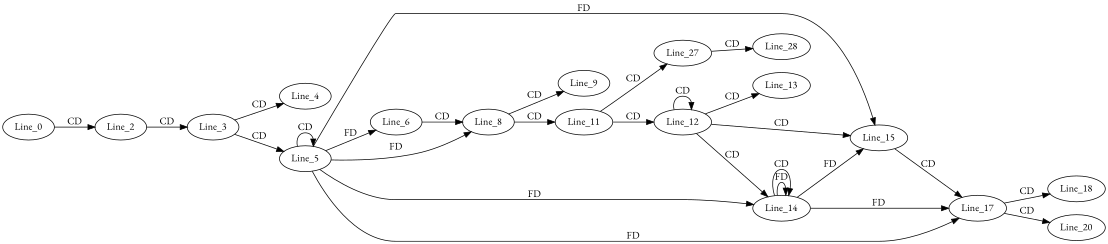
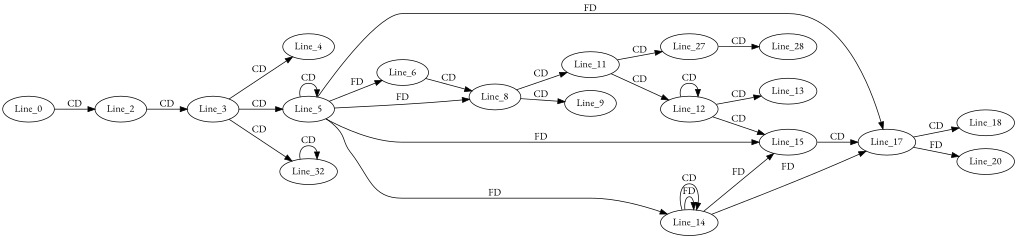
edge "Line_12" -> "Line_14": removed, label "CD"
node "Line_32": added
edge "Line_17" -> "Line_20": label "CD" -> "FD"
